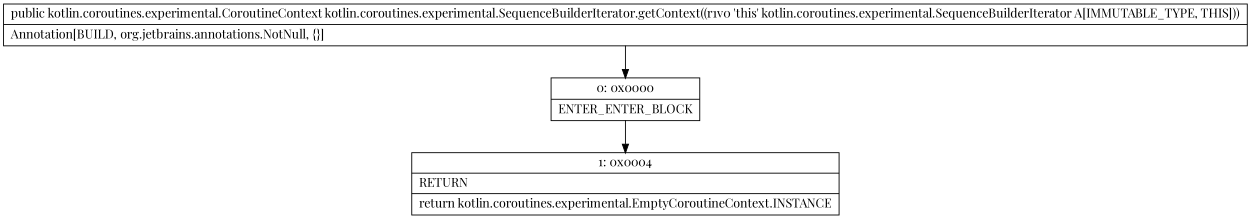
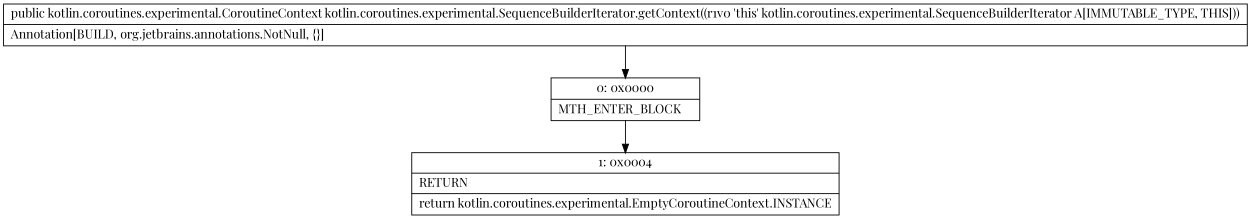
node "0: 0x0000": text "ENTER_ENTER_BLOCK" -> "MTH_ENTER_BLOCK"
